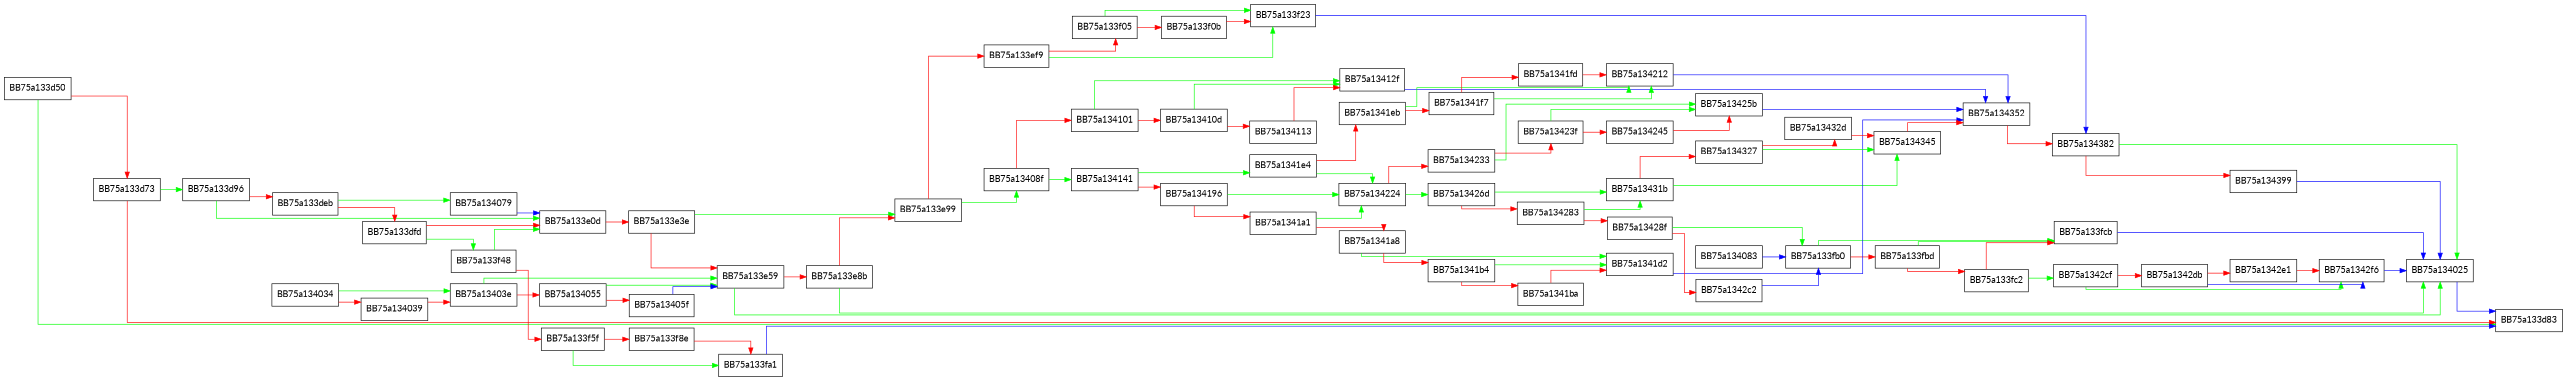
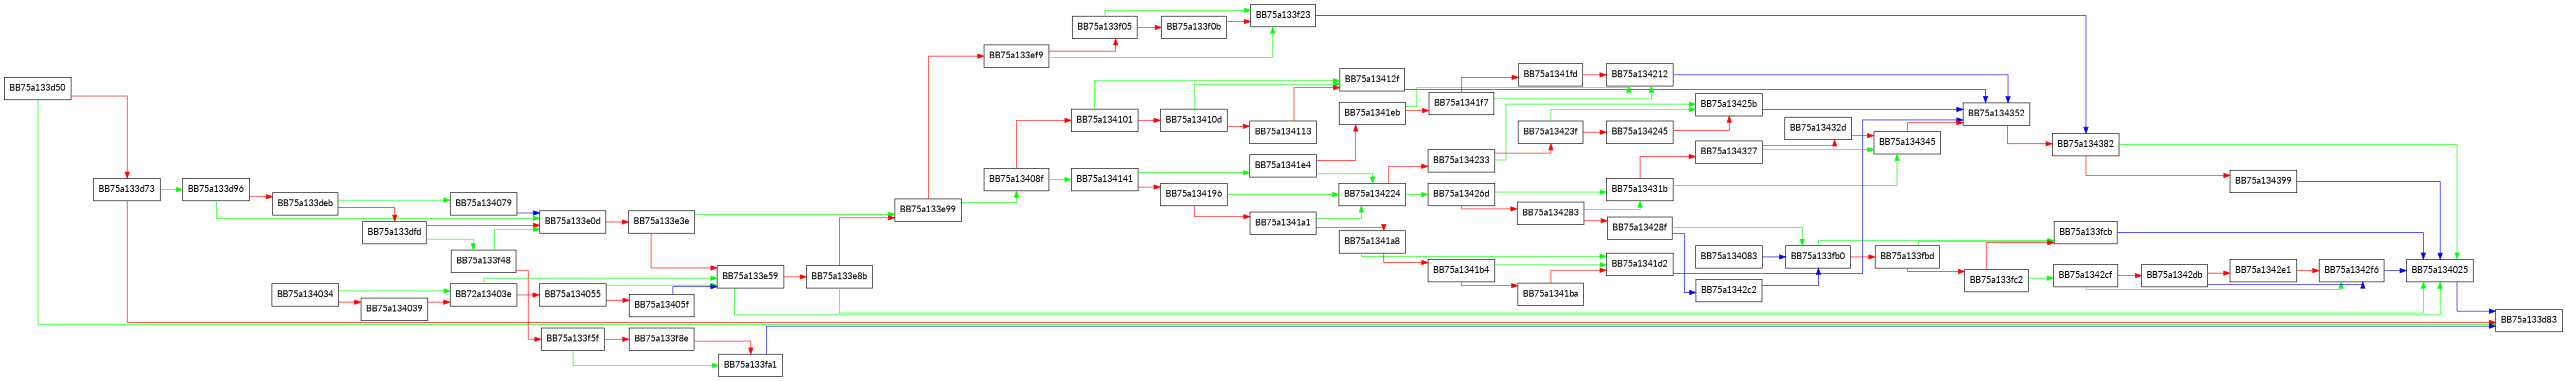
edge "BB75a13428f" -> "BB75a1342c2": color red -> blue
node "BB75a13403e": label "BB75a13403e" -> "BB72a13403e"
